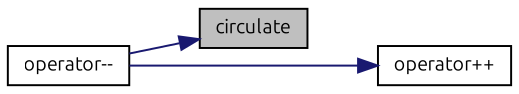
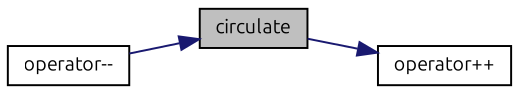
edge "operator--" -> "operator++": now "circulate" -> "operator++"
